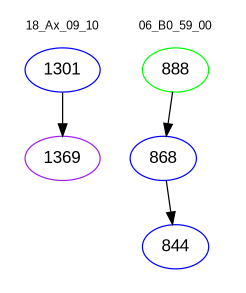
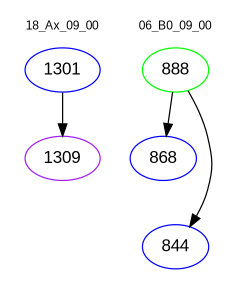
cluster "18_Ax_09_10": label "18_Ax_09_10" -> "18_Ax_09_00"
cluster "06_B0_59_00": label "06_B0_59_00" -> "06_B0_09_00"
node "1369": label "1369" -> "1309"
edge "868" -> "844": now "888" -> "844"
